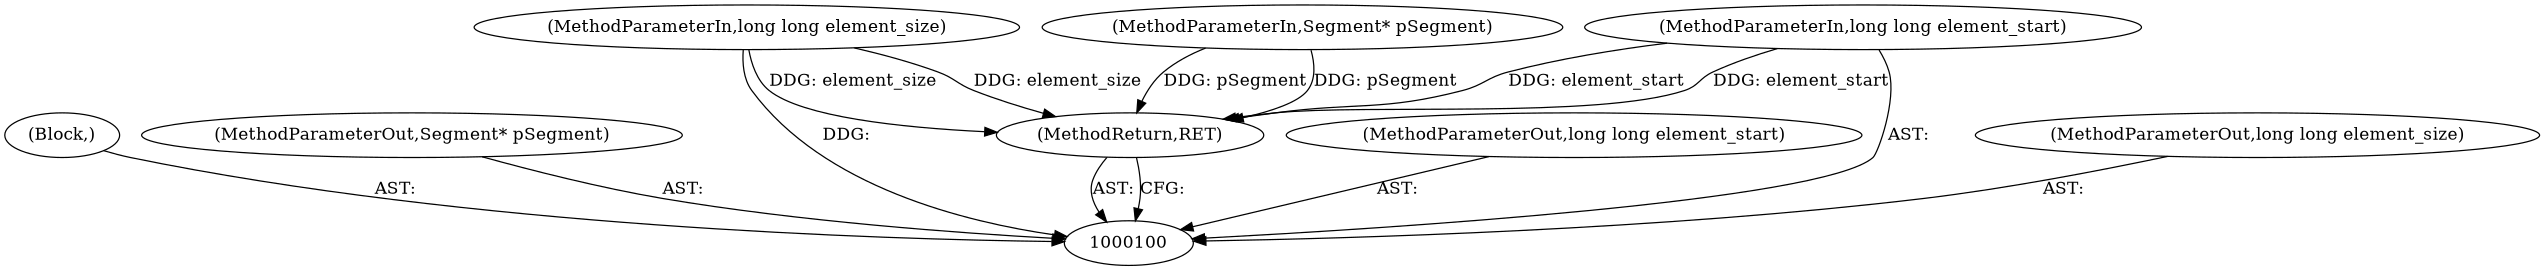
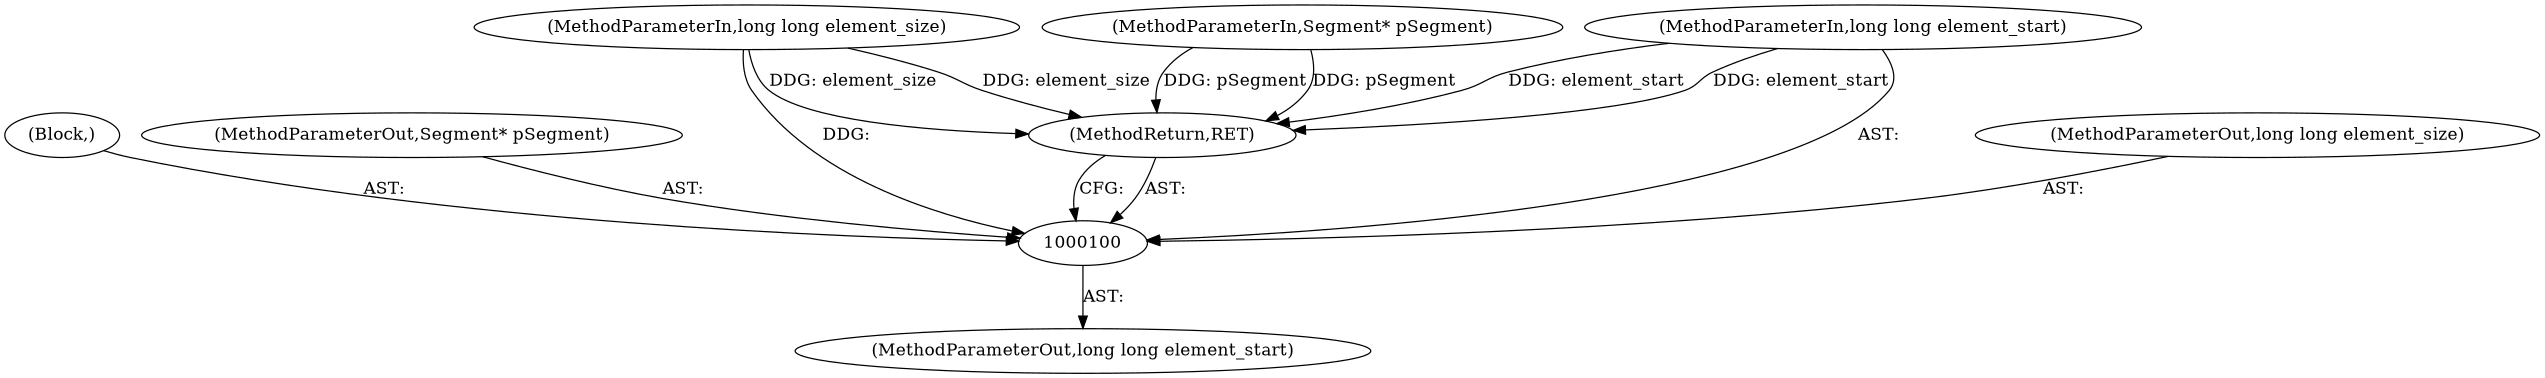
edge "(MethodParameterOut,long long element_start)" -> "1000100": reversed
